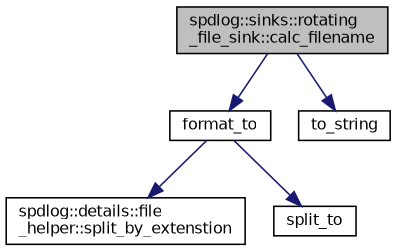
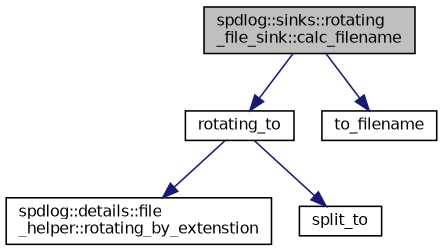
node "format_to": label "format_to" -> "rotating_to"
node "to_string": label "to_string" -> "to_filename"
node "spdlog::details::file _helper::split_by_extenstion": label "spdlog::details::file _helper::split_by_extenstion" -> "spdlog::details::file _helper::rotating_by_extenstion"
